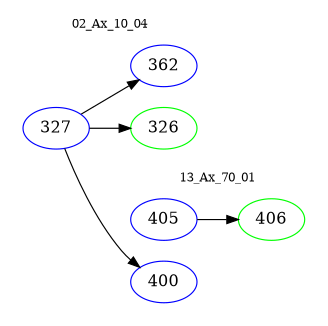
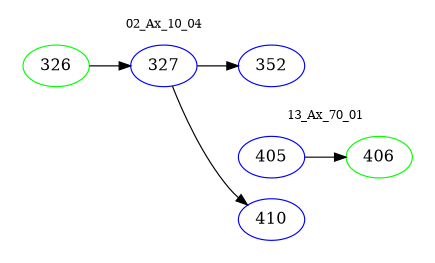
node "362": label "362" -> "352"
edge "327" -> "326": reversed
node "400": label "400" -> "410"
